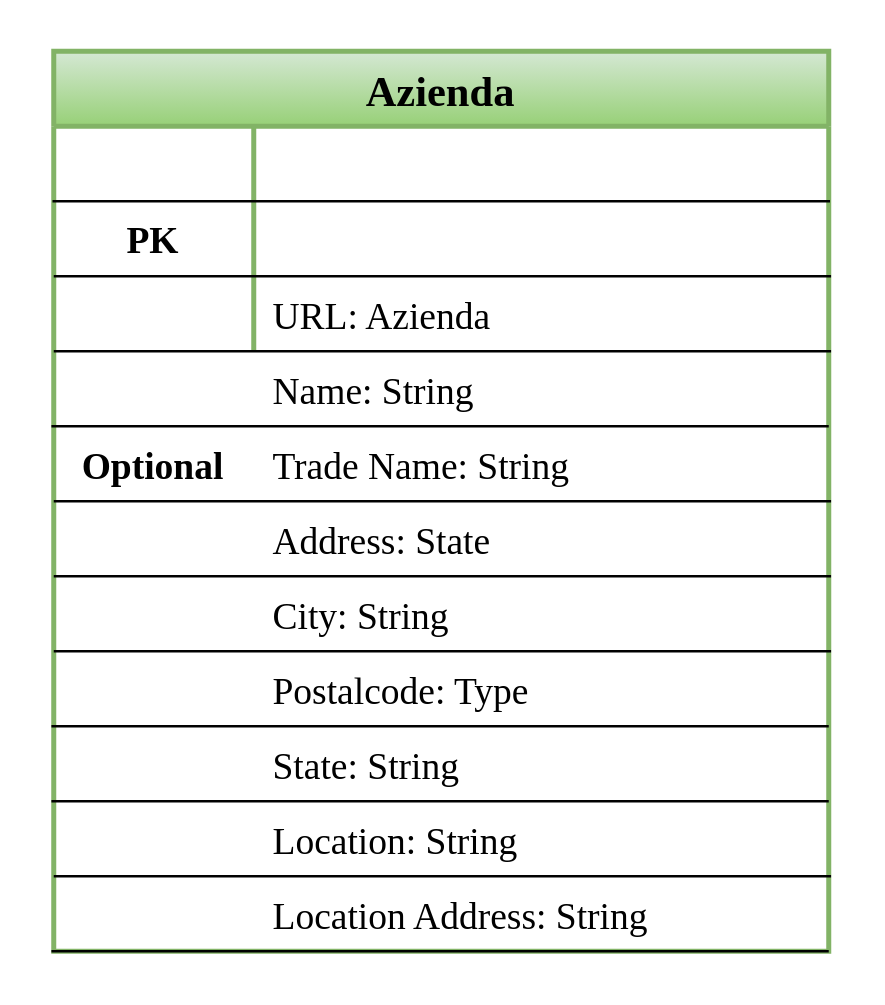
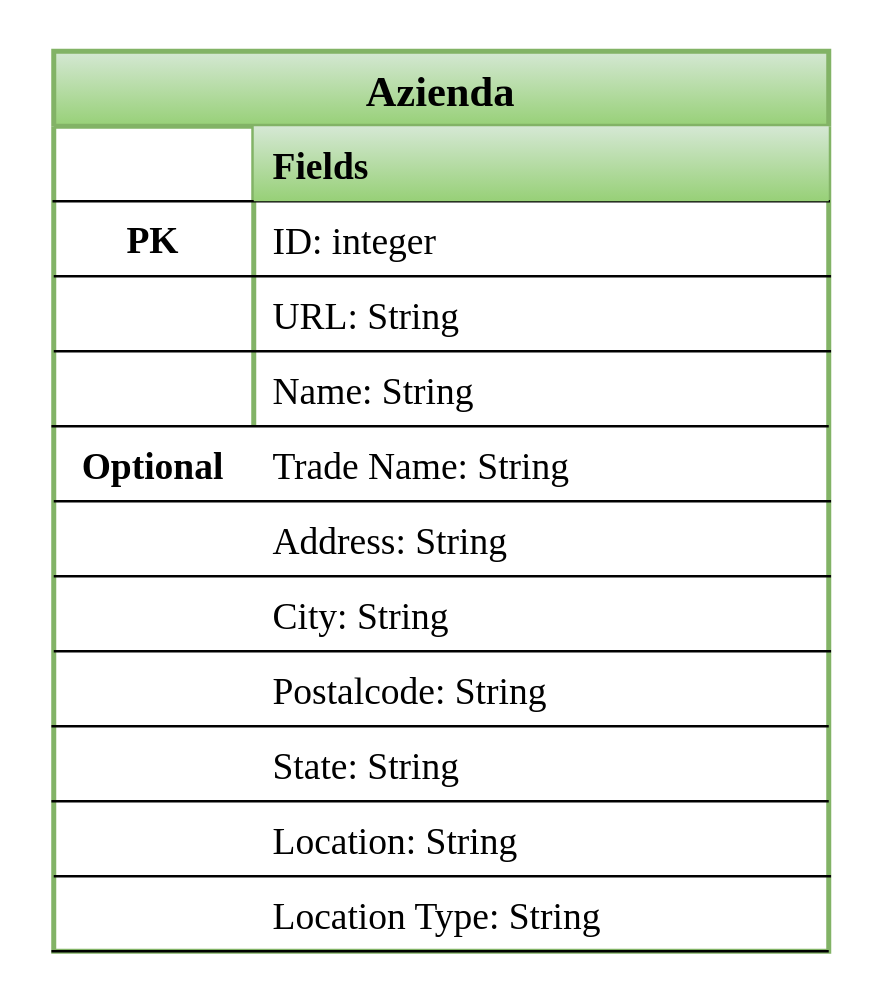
node "Fields": added
node "ID: integer": added
node "URL: Azienda": label "URL: Azienda" -> "URL: String"
node "Address: State": label "Address: State" -> "Address: String"
node "Postalcode: Type": label "Postalcode: Type" -> "Postalcode: String"
node "Location Address: String": label "Location Address: String" -> "Location Type: String"
